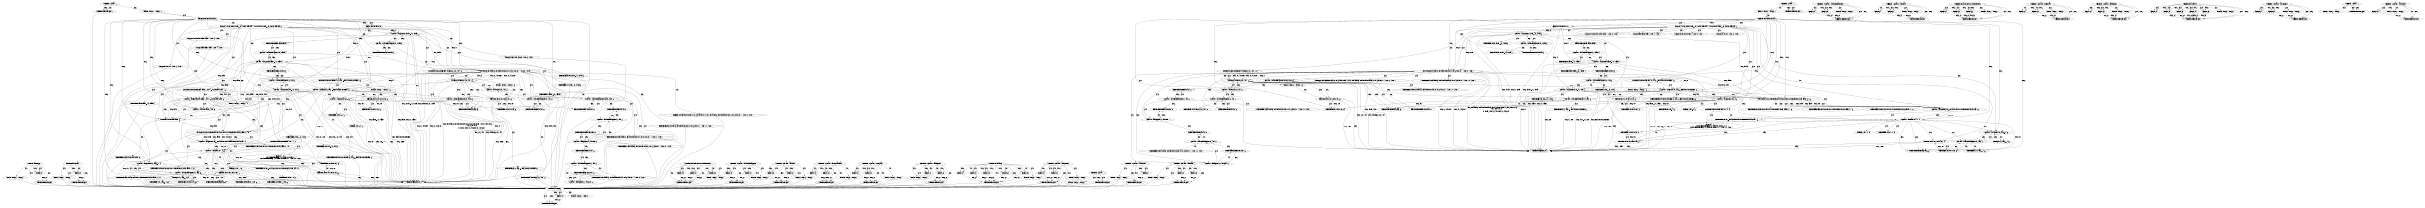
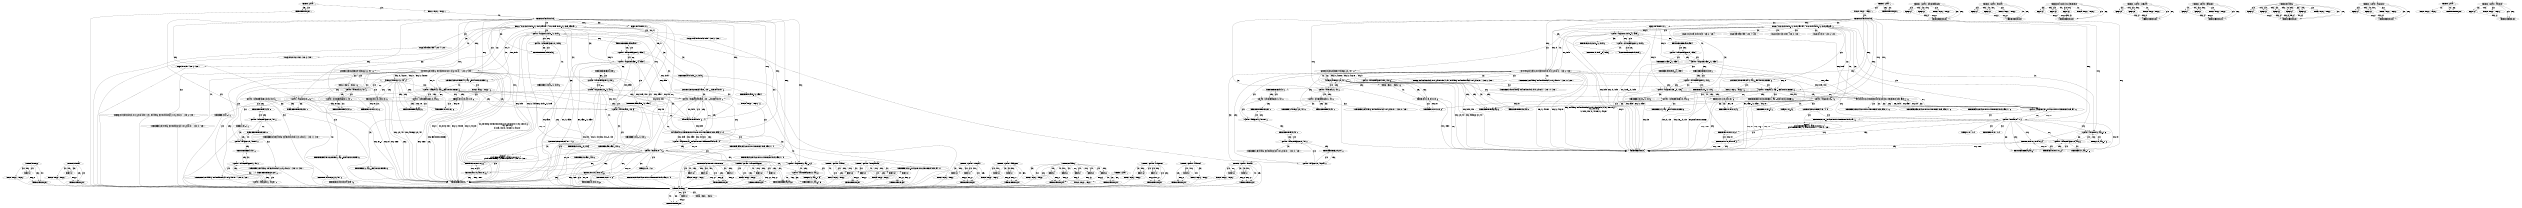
edge "(<operator>.addition,offset + size)" -> "(IDENTIFIER,offset,offset + size)": added, label "AST:"
edge "(i_size_read,i_size_read(inode))" -> "(IDENTIFIER,inode,i_size_read(inode))": removed, label "AST:"
edge "(<operator>.addition,offset + size)" -> "(IDENTIFIER,size,offset + size)": added, label "AST:"
